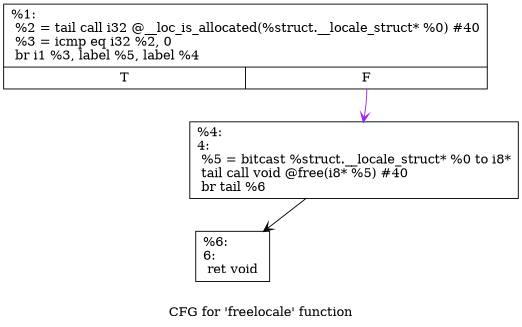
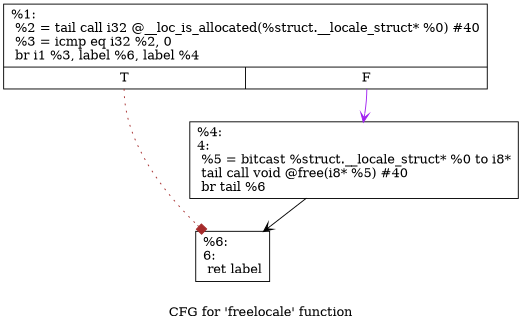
node "%1:": text "br i1 %3, label %5, label %4" -> "br i1 %3, label %6, label %4"
edge "%1:" -> "%6:": added
node "%6:": text "ret void" -> "ret label"
